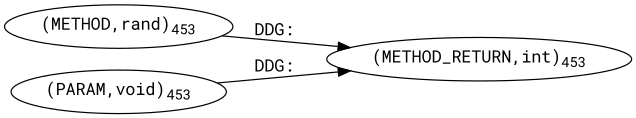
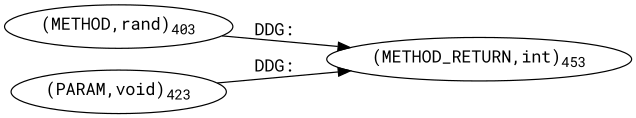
node "(METHOD,rand)": text "453" -> "403"
node "(PARAM,void)": text "453" -> "423"
